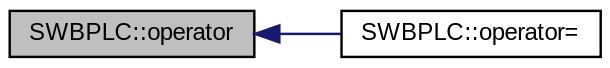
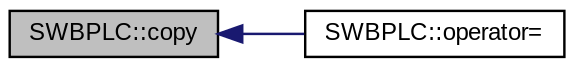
node "SWBPLC::operator": label "SWBPLC::operator" -> "SWBPLC::copy"
